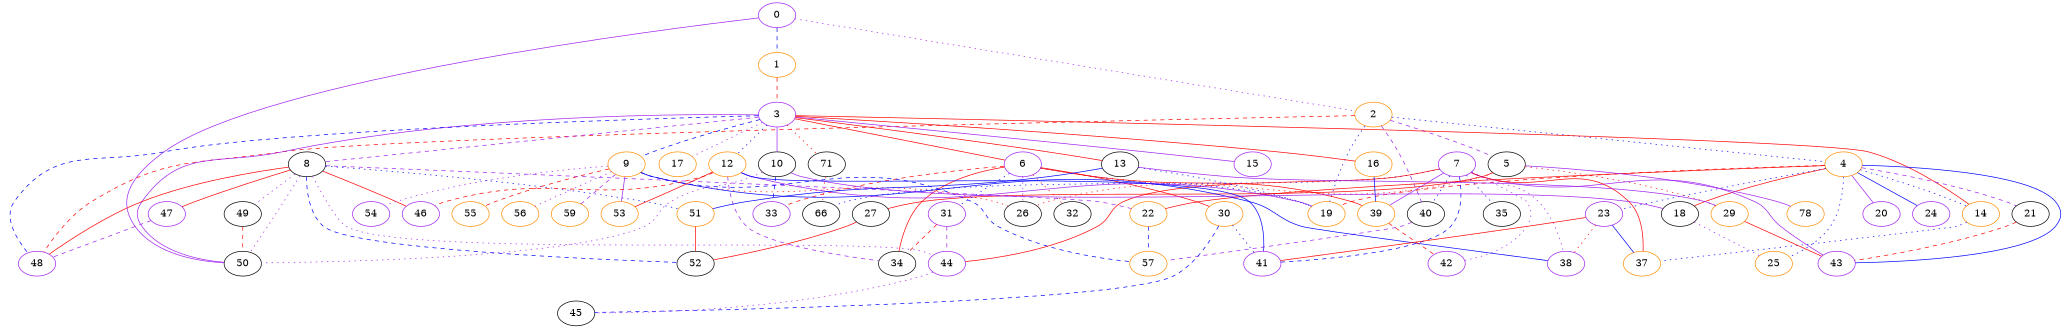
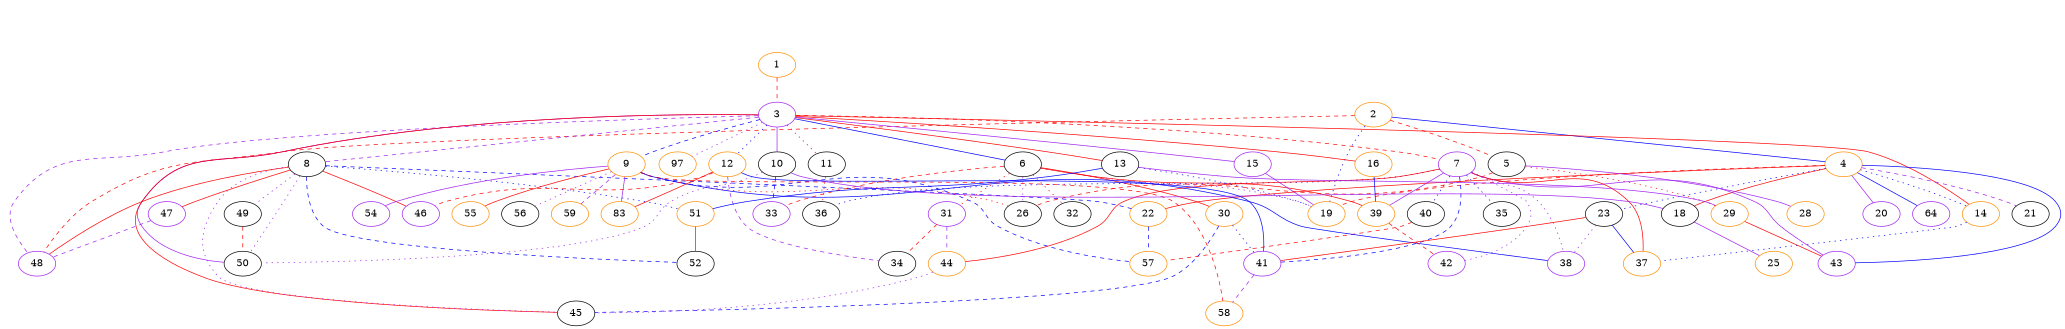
node "0": removed
edge "3" -- "7": added
edge "3" -- "48": color blue -> purple
edge "2" -- "5": color purple -> red
edge "3" -- "6": color red -> blue
edge "2" -- "4": style dotted -> solid
edge "2" -- "40": removed
node "17": label "17" -> "97"
node "71": label "71" -> "11"
node "6": color purple -> black
edge "9" -- "54": style dotted -> solid
edge "9" -- "55": style dashed -> solid
edge "8" -- "22": color purple -> blue
edge "6" -- "19": color blue -> purple
edge "6" -- "31": color blue -> red
edge "5" -- "26": style dotted -> dashed
edge "12" -- "19": now "15" -- "19"
edge "6" -- "34": removed
node "56": color darkorange -> black
node "53": label "53" -> "83"
node "66": label "66" -> "36"
node "27": removed
node "23": color purple -> black
node "78": label "78" -> "28"
node "24": label "24" -> "64"
edge "4" -- "25": removed
edge "23" -- "38": color red -> purple
edge "18" -- "25": style dotted -> solid
edge "40" -- "57": color purple -> red
edge "8" -- "44": now "8" -- "45"
edge "21" -- "43": removed
edge "3" -- "45": added
node "44": color purple -> darkorange
node "58": added
